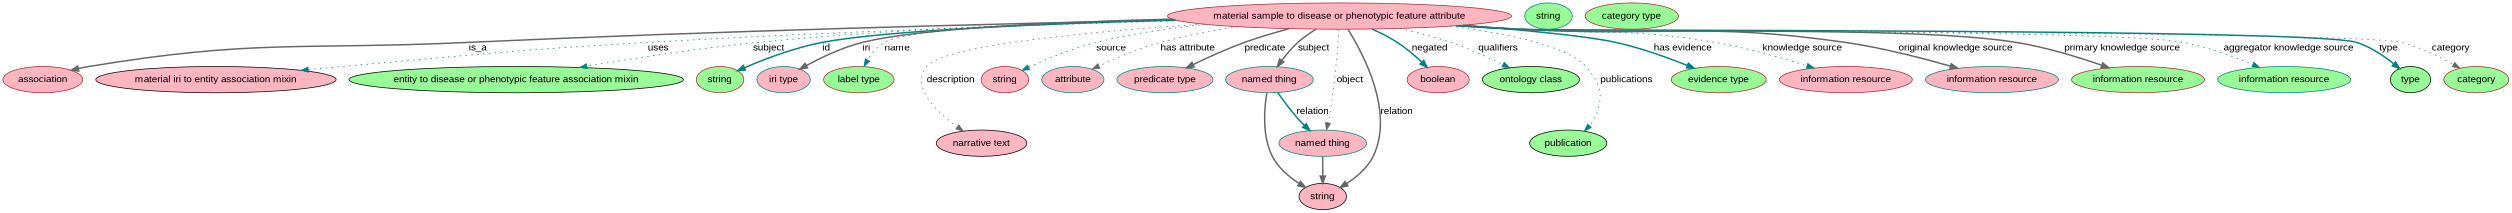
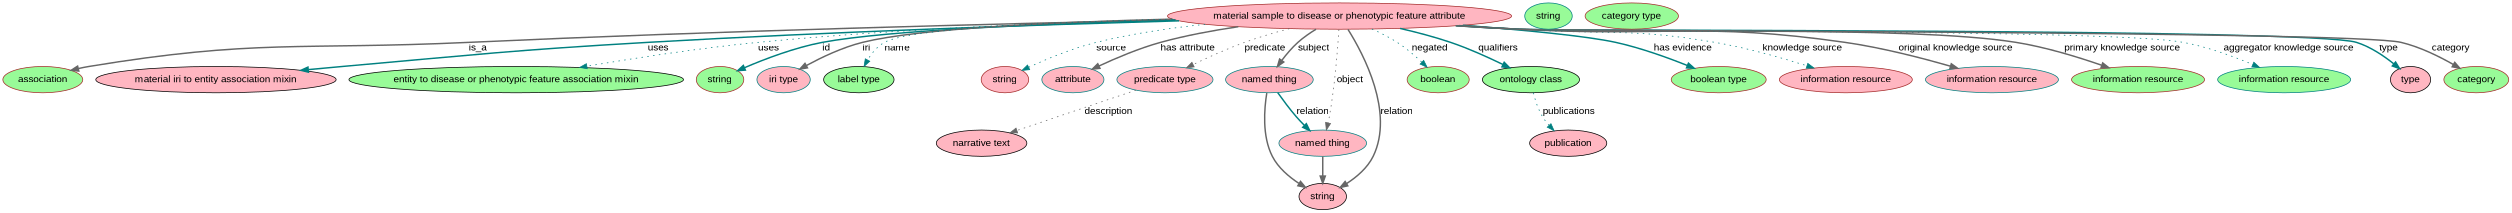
edge "material sample to disease or phenotypic feature attribute" -> "category": style dotted -> bold
edge "material sample to disease or phenotypic feature attribute" -> "material iri to entity association mixin": style dotted -> bold
edge "material sample to disease or phenotypic feature attribute" -> "narrative text": now "predicate type" -> "narrative text"
edge "material sample to disease or phenotypic feature attribute" -> "attribute": style dotted -> bold
edge "material sample to disease or phenotypic feature attribute" -> "boolean": style bold -> dotted
edge "material sample to disease or phenotypic feature attribute" -> "ontology class": style dotted -> bold
edge "material sample to disease or phenotypic feature attribute" -> "predicate type": style bold -> dotted
edge "material sample to disease or phenotypic feature attribute" -> "entity to disease or phenotypic feature association mixin": label "subject" -> "uses"
edge "material sample to disease or phenotypic feature attribute" -> "publication": now "ontology class" -> "publication"
node "association": fillcolor lightpink -> palegreen
node "label type": color brown -> black
node "boolean": fillcolor lightpink -> palegreen
node "evidence type": label "evidence type" -> "boolean type"
node "type": fillcolor palegreen -> lightpink
node "publication": fillcolor palegreen -> lightpink
